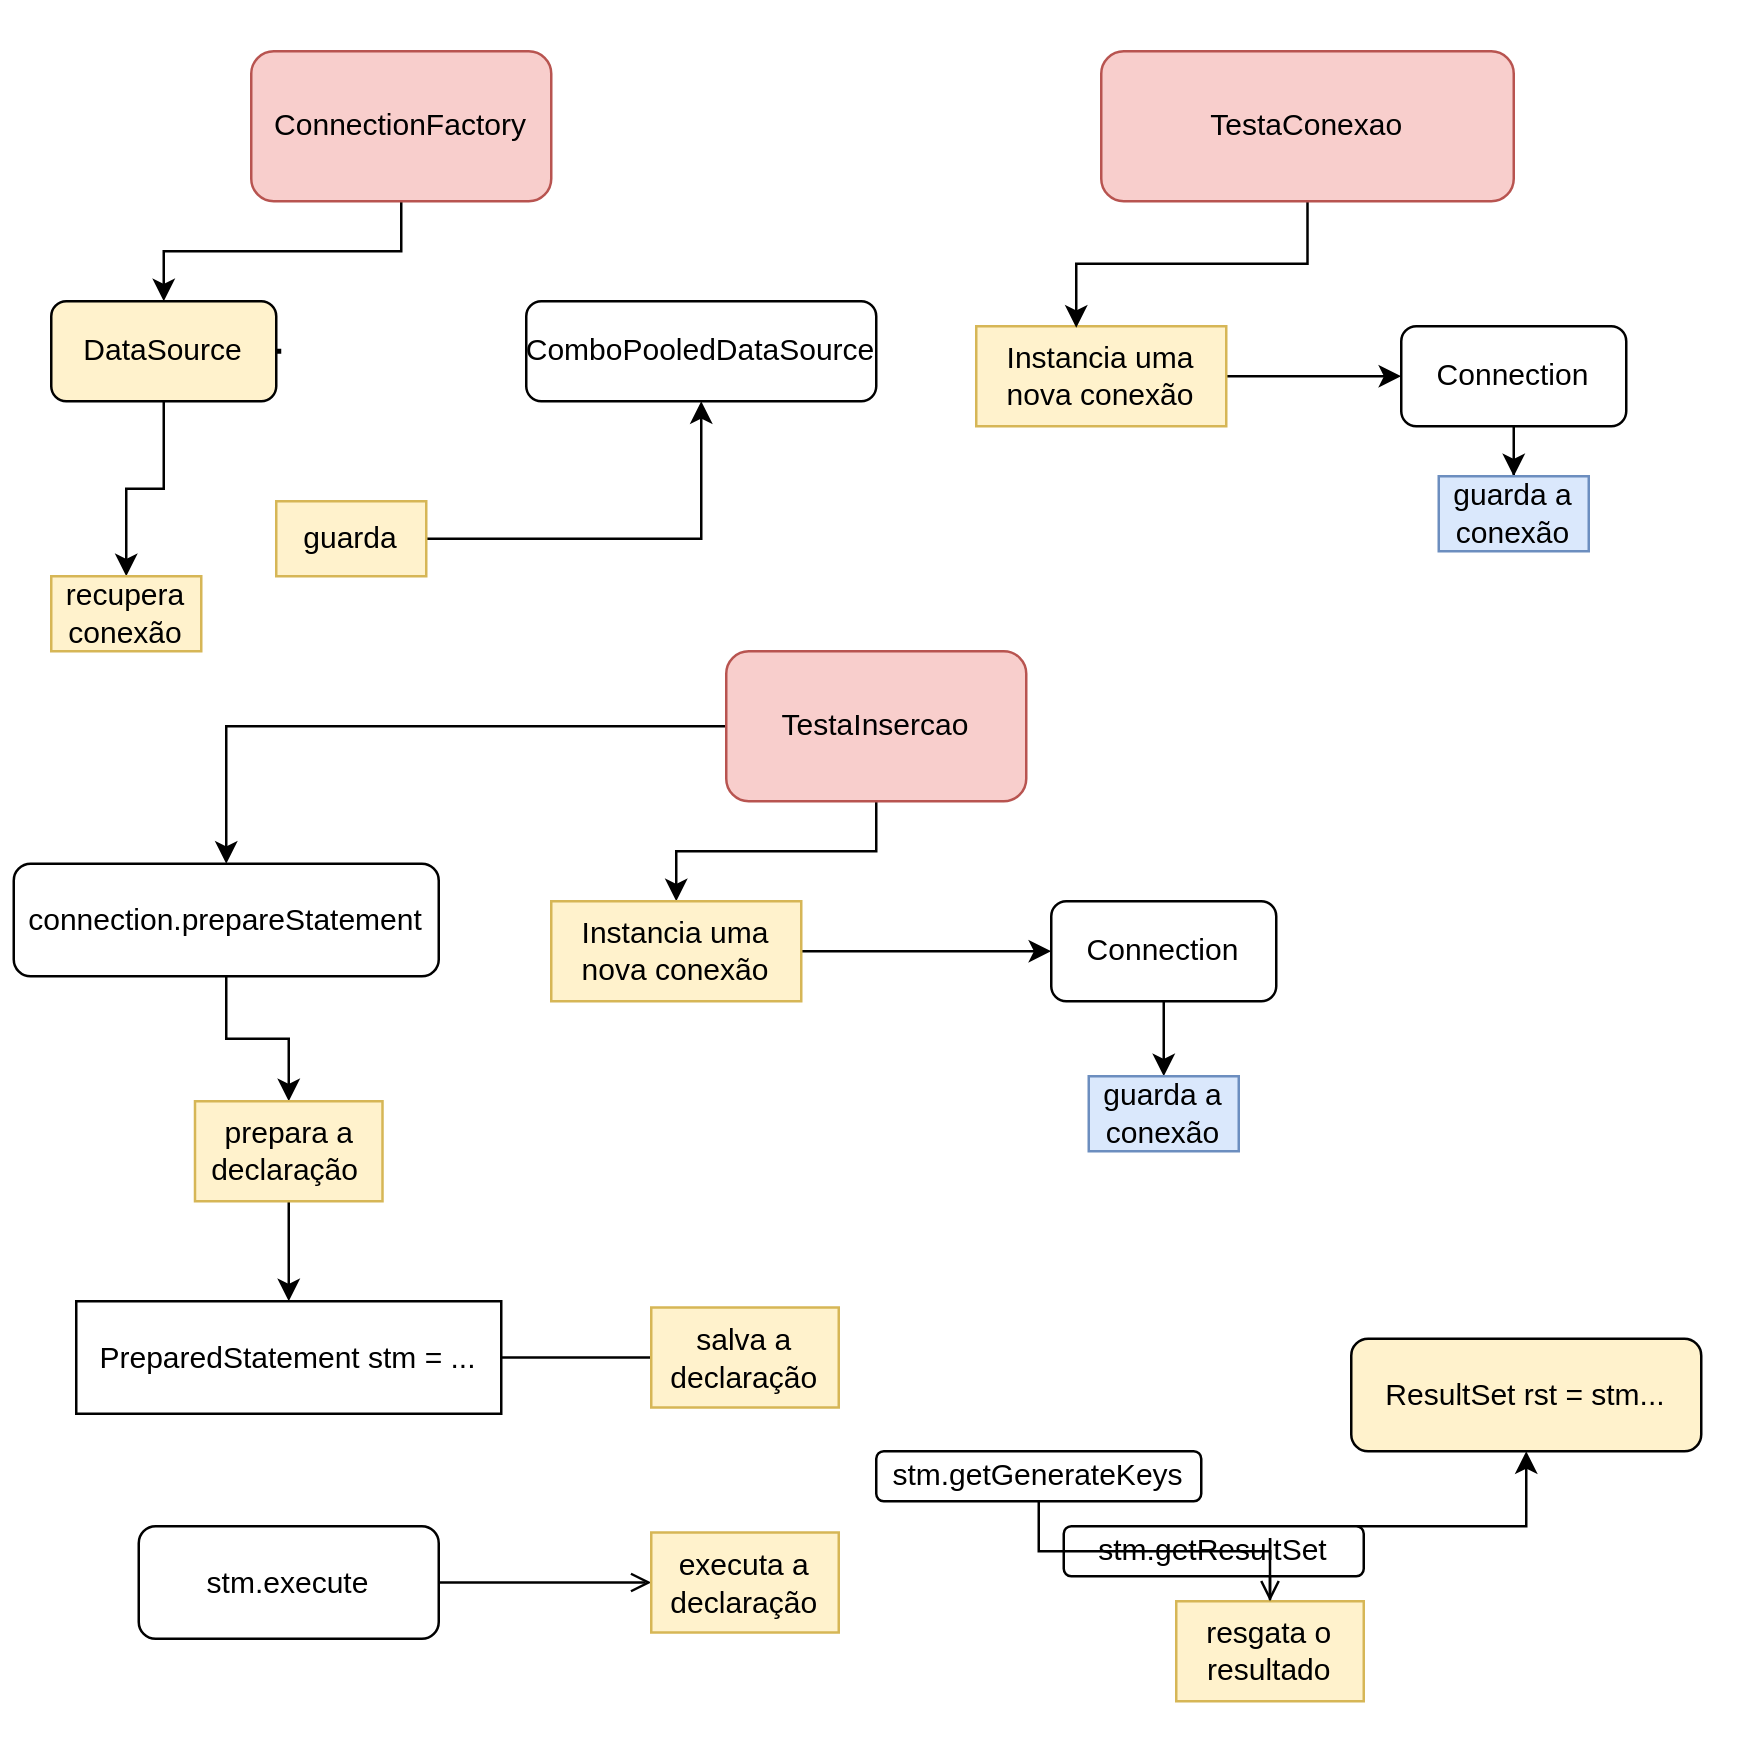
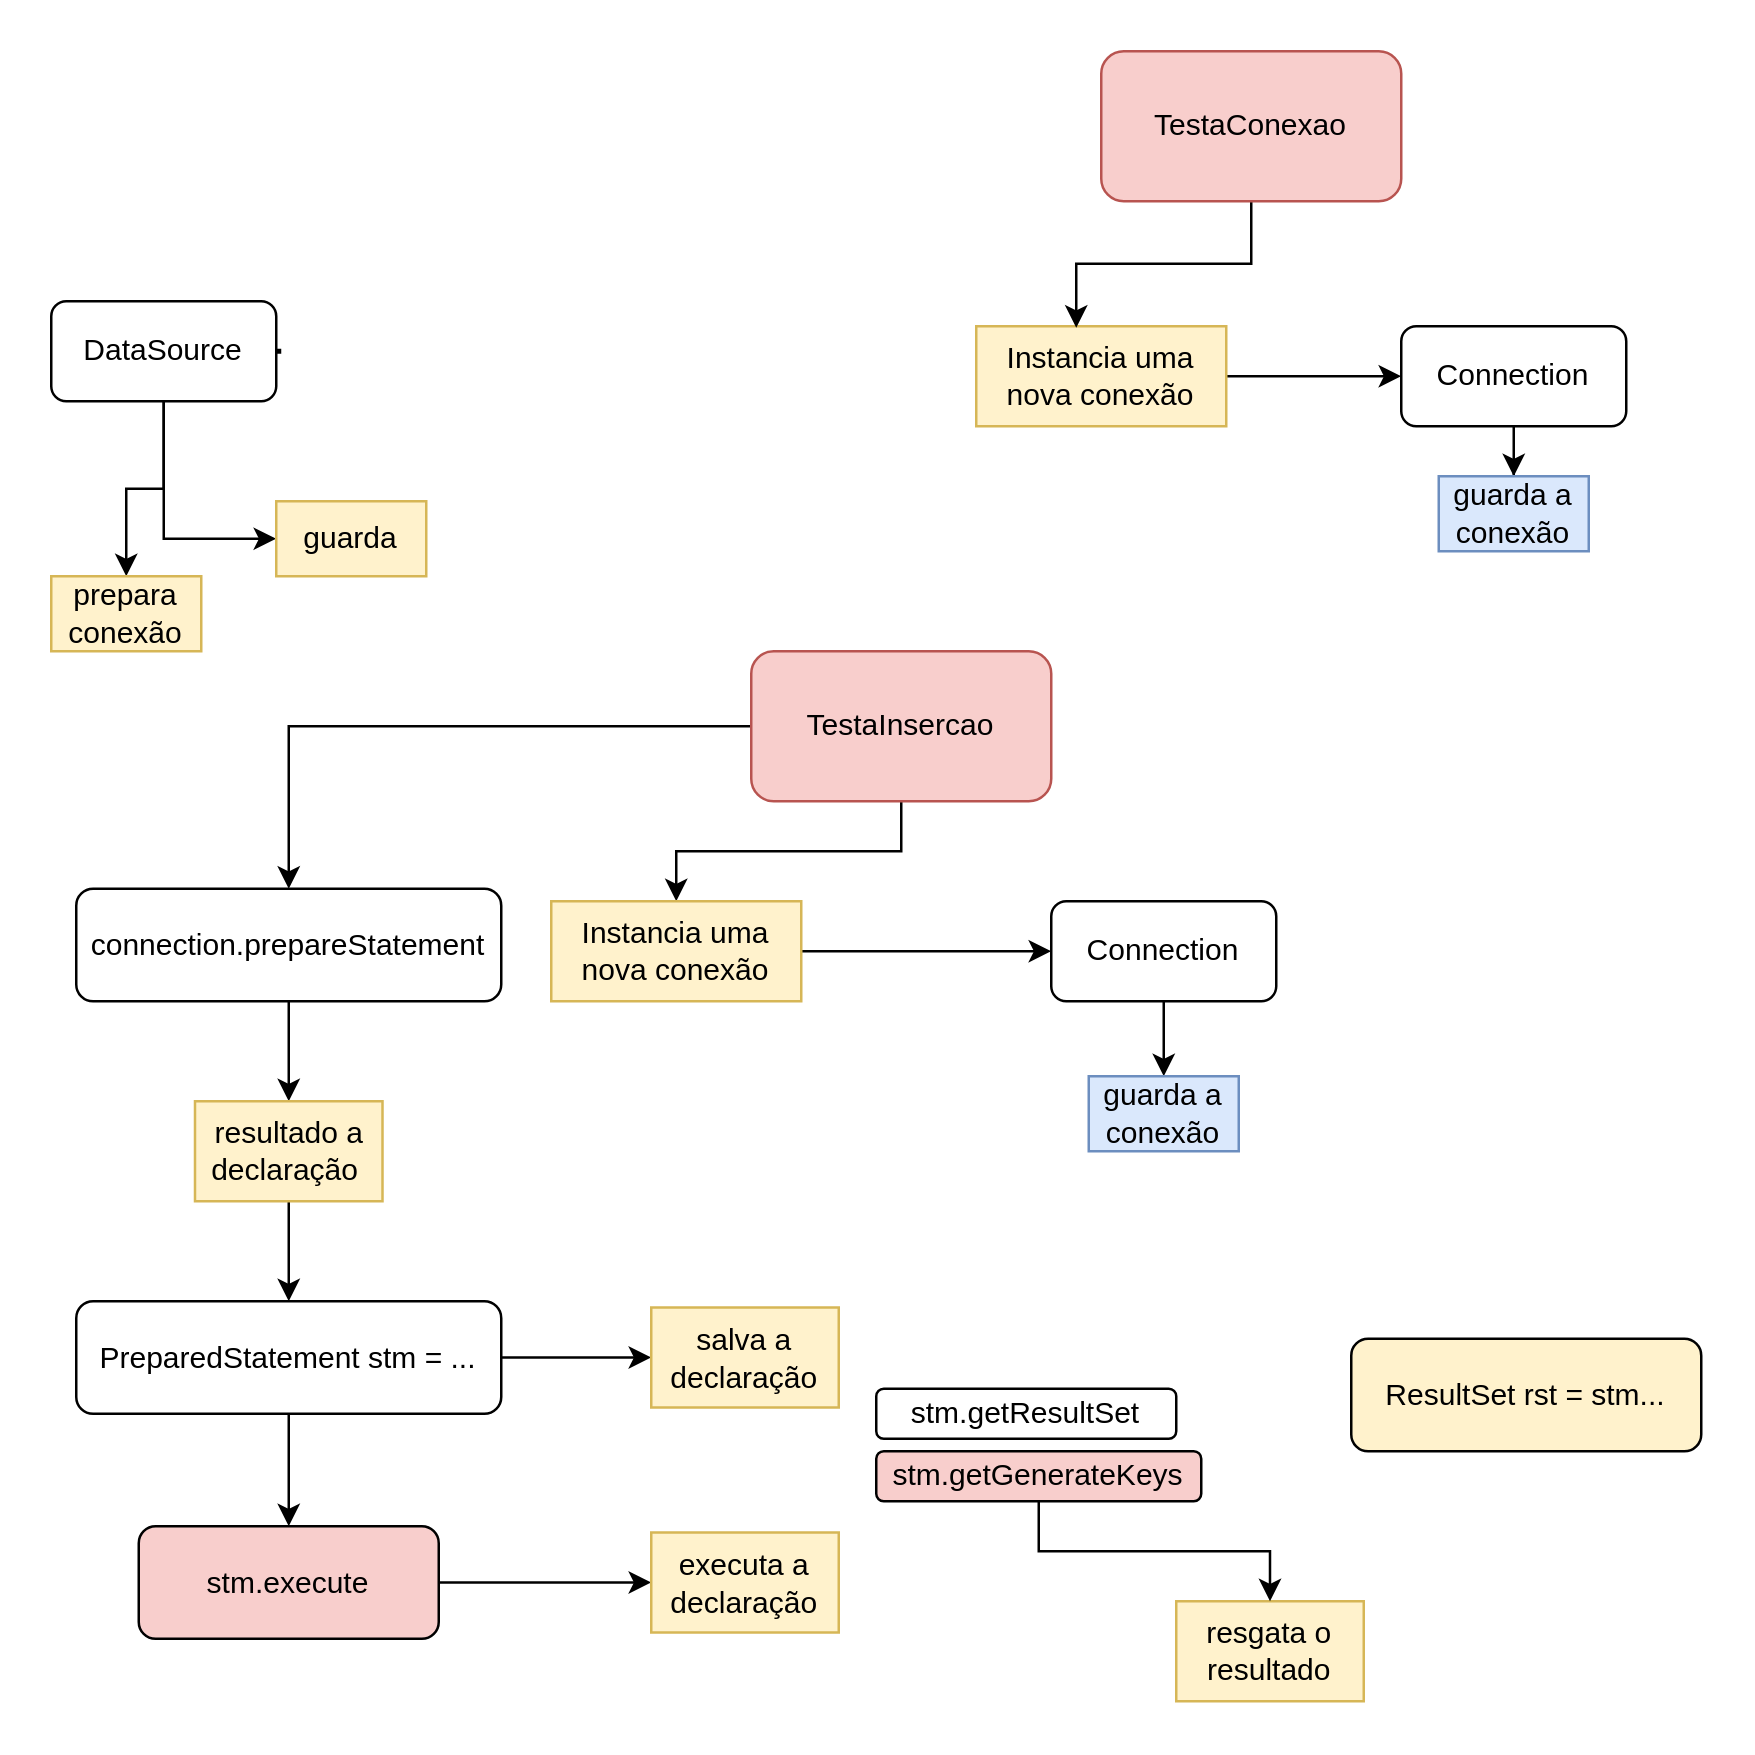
node "ConnectionFactory": removed
node "TestaConexao": size 413x150 -> 300x150
edge "ConnectionFactory" -> "DataSource": removed
node "DataSource": fillcolor #fff2cc -> #ffffff
node "ComboPooledDataSource": removed
edge "DataSource" -> "guarda": added
edge "guarda" -> "ComboPooledDataSource": removed
node "recupera conexão": label "recupera conexão" -> "prepara conexão"
node "TestaInsercao": moved (876, 726) -> (901, 726)
node "connection.prepareStatement": moved (226, 920) -> (289, 945)
node "prepara a declaração": label "prepara a declaração" -> "resultado a declaração"
node "PreparedStatement stm = ...": shape rectangle -> rounded rectangle
edge "PreparedStatement stm = ..." -- "salva a declaração": arrowhead none -> classic
edge "PreparedStatement stm = ..." -> "stm.execute": added
node "stm.getGenerateKeys": fillcolor #ffffff -> #f8cecc
edge "resgata o resultado" -> "ResultSet rst = stm...": removed
edge "stm.getGenerateKeys" -> "resgata o resultado": arrowhead open -> classic
node "stm.getResultSet": moved (1214, 1551) -> (1026, 1414)
node "stm.execute": fillcolor #ffffff -> #f8cecc
edge "stm.execute" -> "executa a declaração": arrowhead open -> classic
